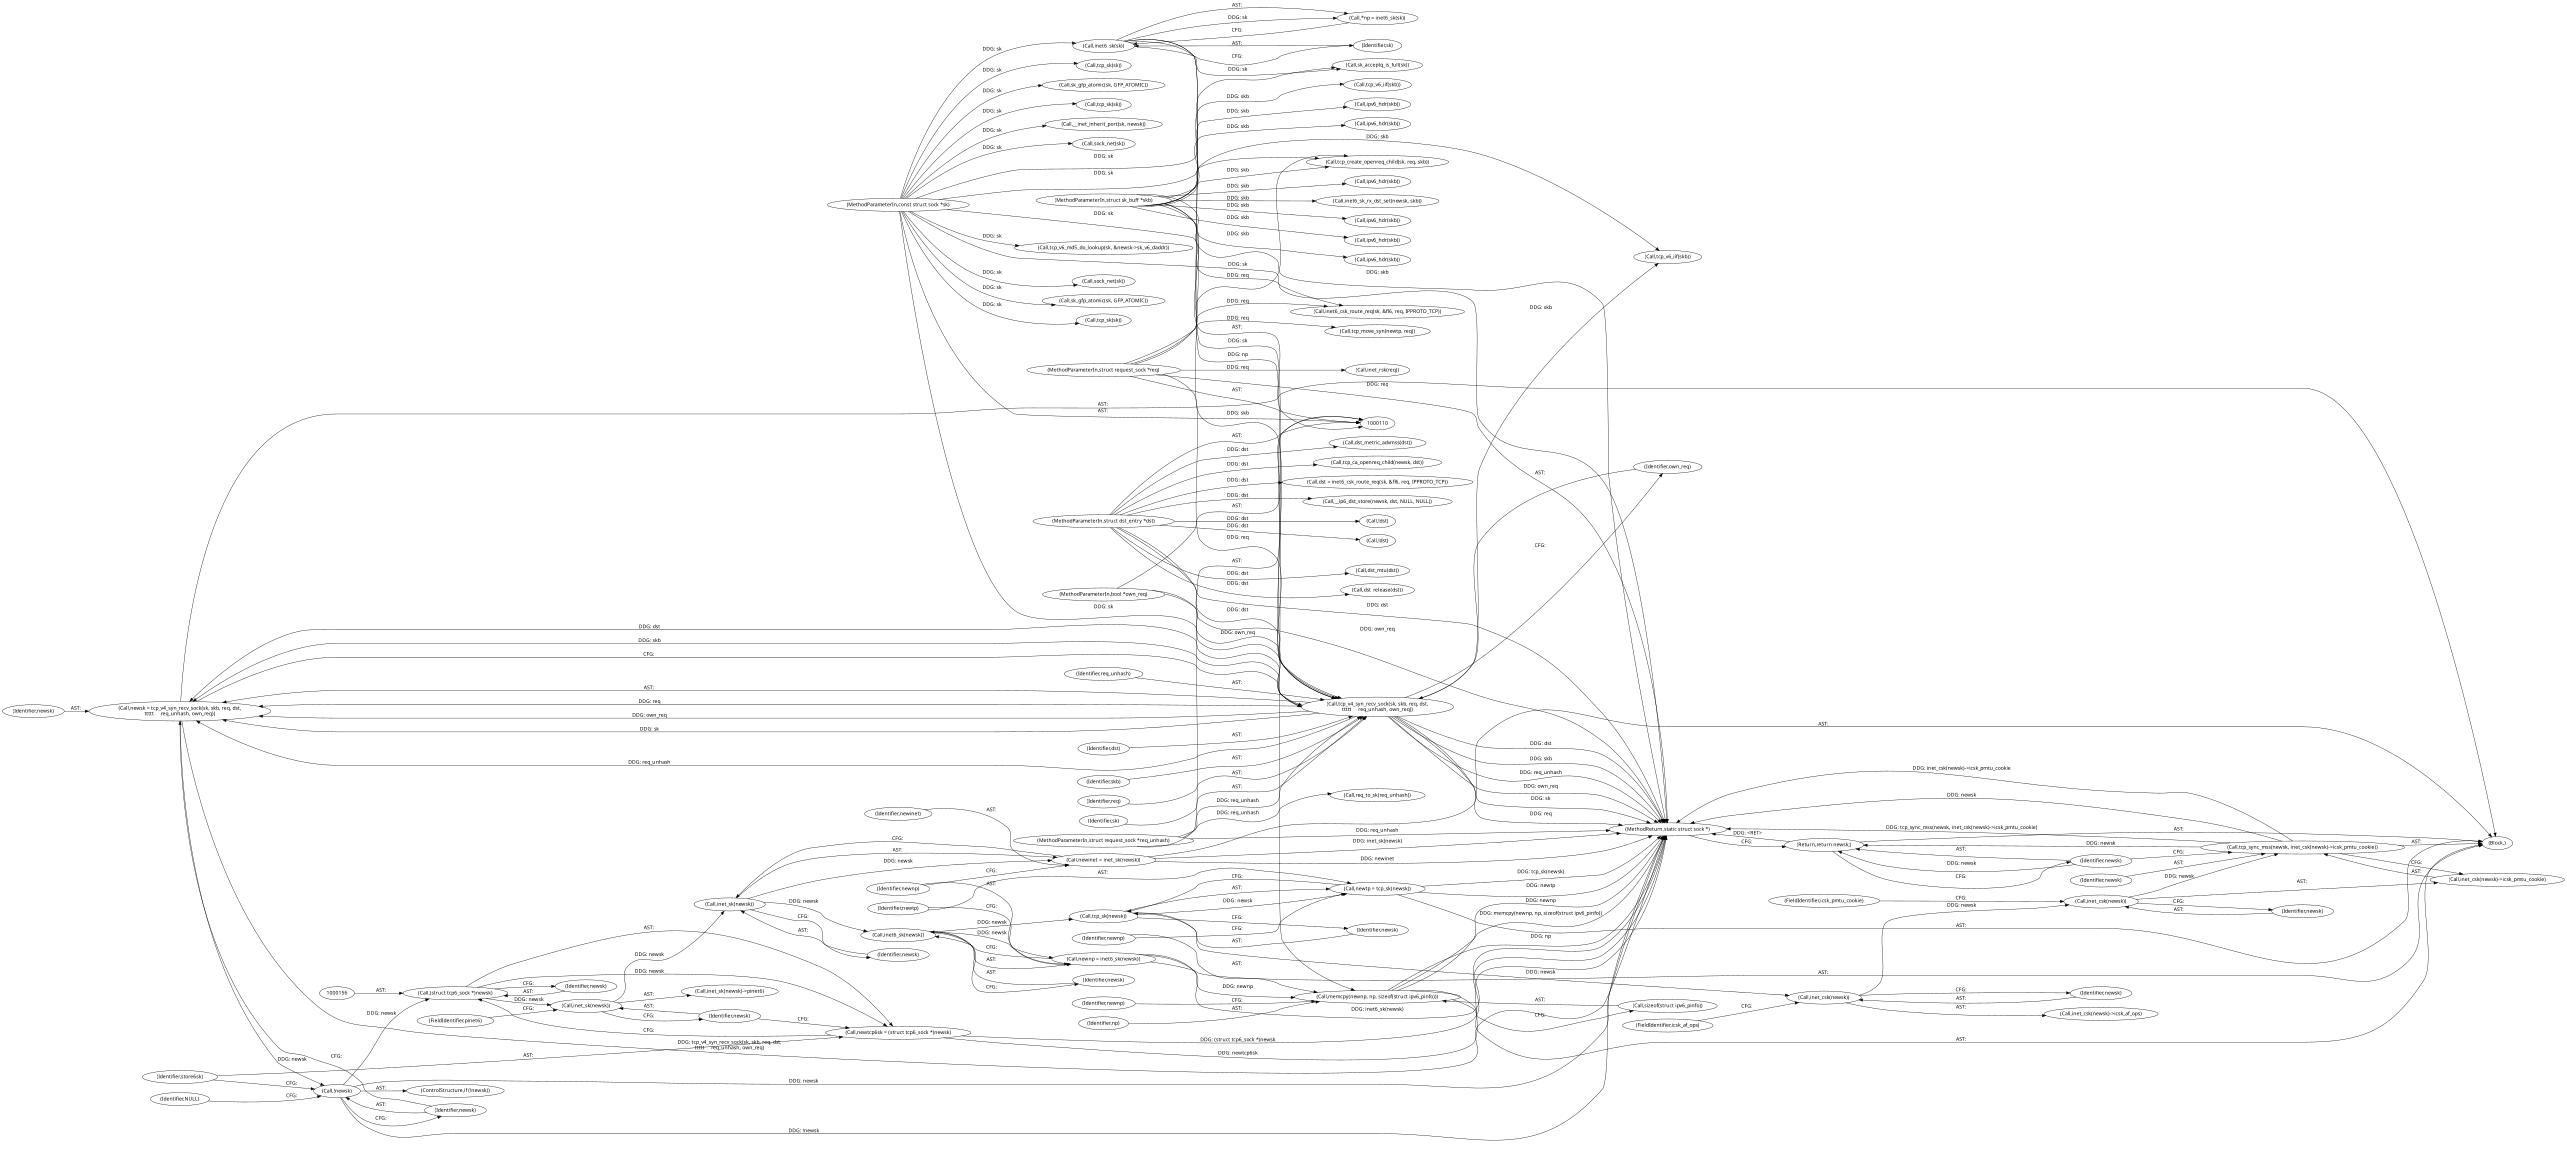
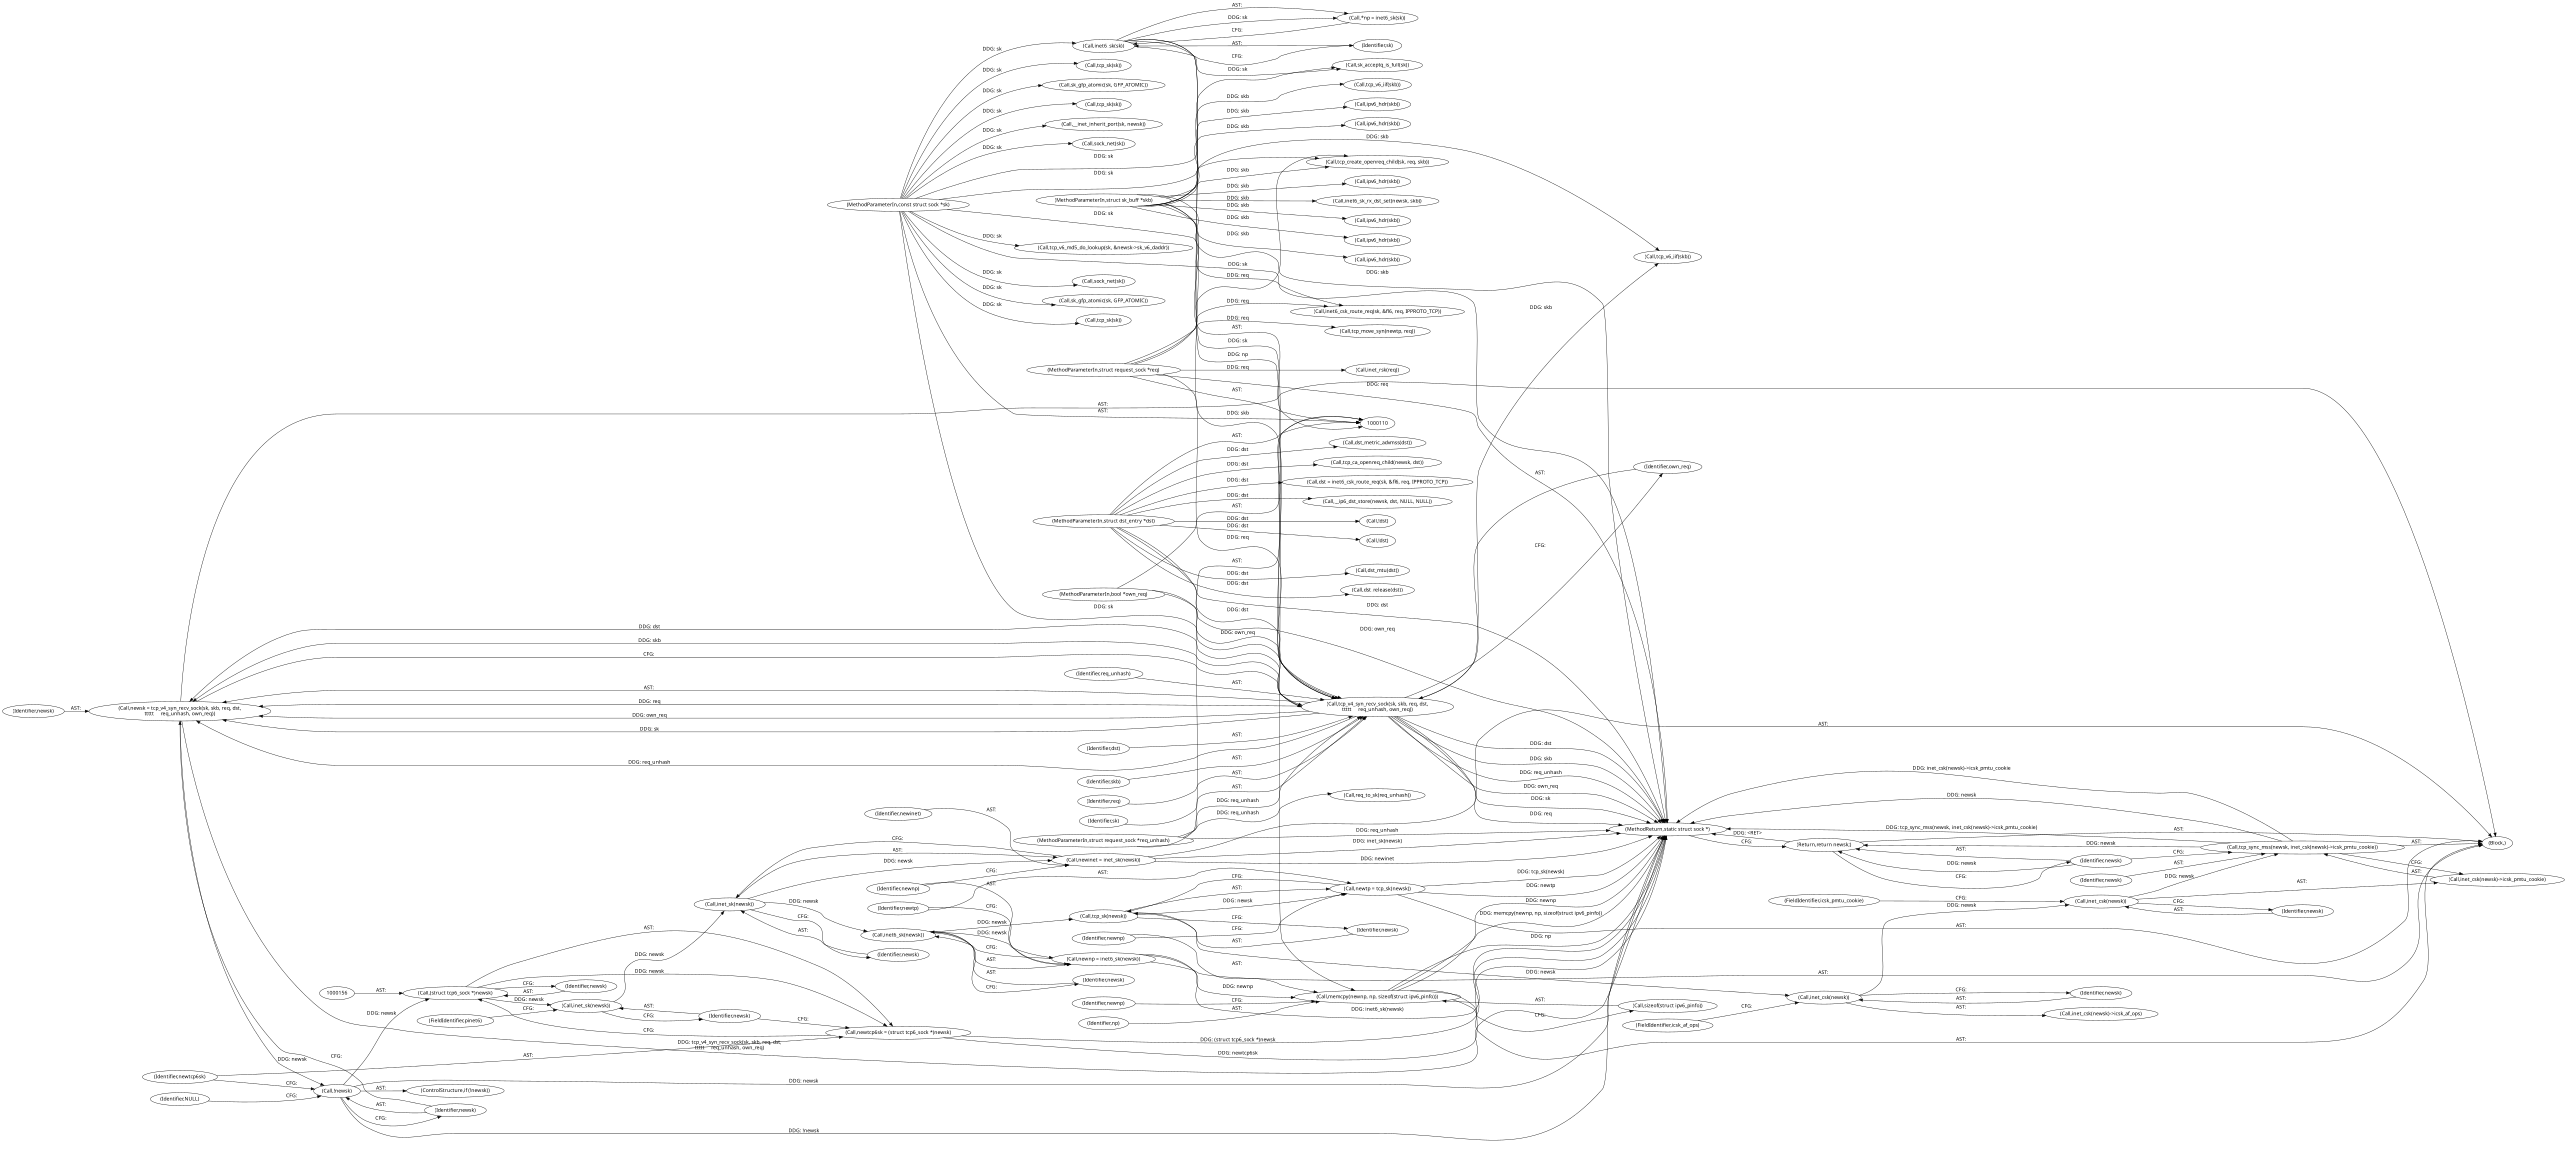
node "(Call,inet_sk(newsk)->pinet6)": removed
node "(Identifier,store6sk)": label "(Identifier,store6sk)" -> "(Identifier,newtcp6sk)"
